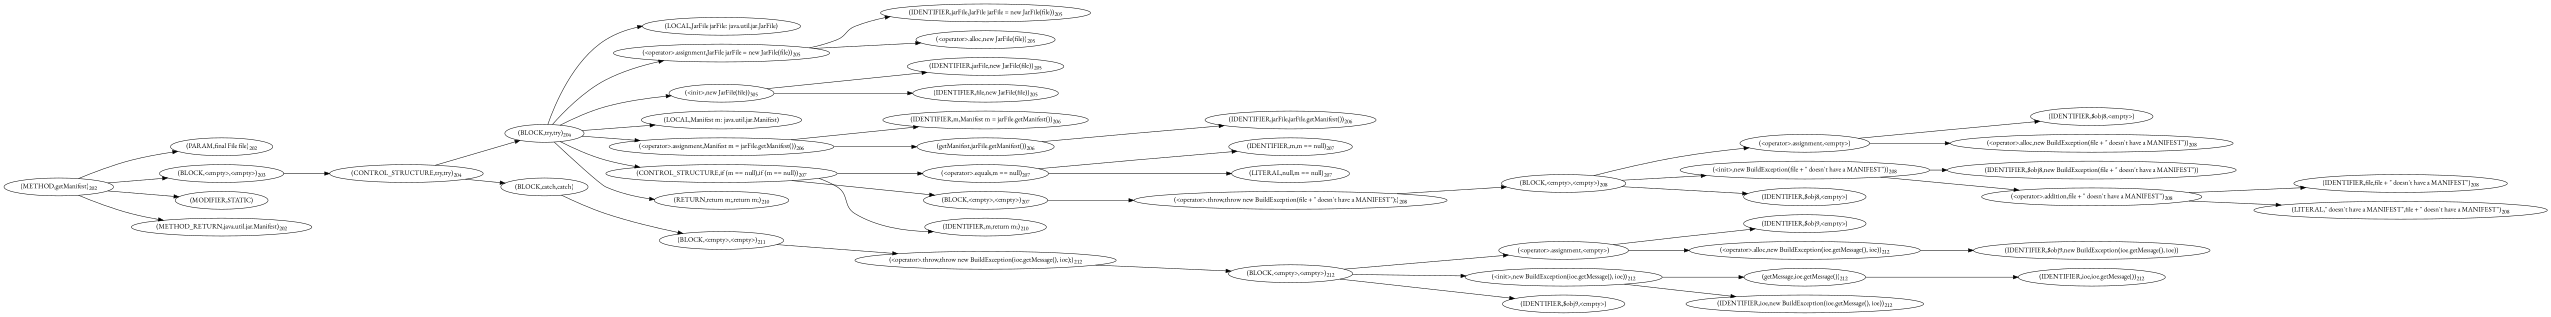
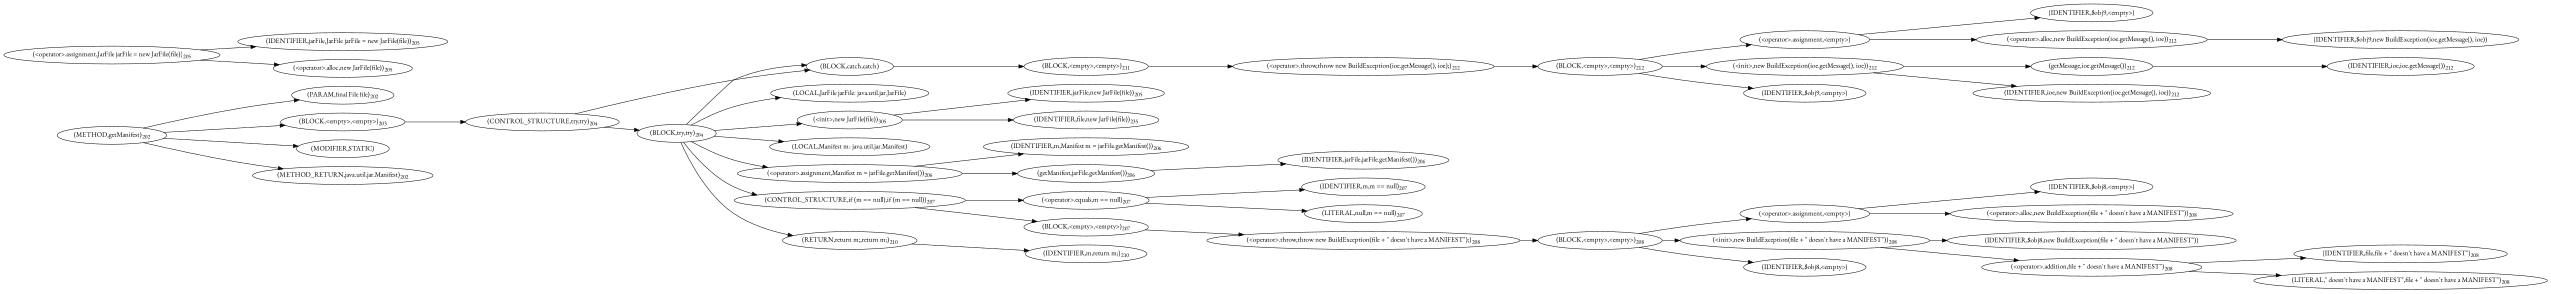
edge "(BLOCK,try,try)" -> "(<operator>.assignment,JarFile jarFile = new JarFile(file))": now "(BLOCK,try,try)" -> "(BLOCK,catch,catch)"
node "(IDENTIFIER,file,new JarFile(file))": text "205" -> "235"
edge "(CONTROL_STRUCTURE,if (m == null),if (m == null))" -> "(IDENTIFIER,m,return m;)": now "(RETURN,return m;,return m;)" -> "(IDENTIFIER,m,return m;)"
